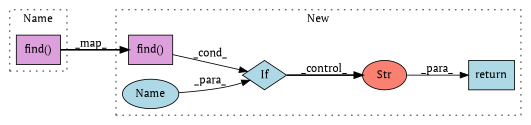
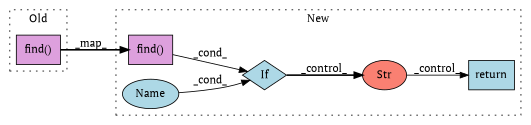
cluster "Name": label "Name" -> "Old"
edge "Str" -> "return": label "_para_" -> "_control_"
edge "Name" -> "If": label "_para_" -> "_cond_"
